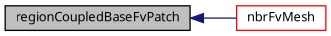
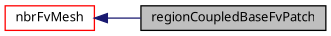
edge "nbrFvMesh" -> "regionCoupledBaseFvPatch": reversed
